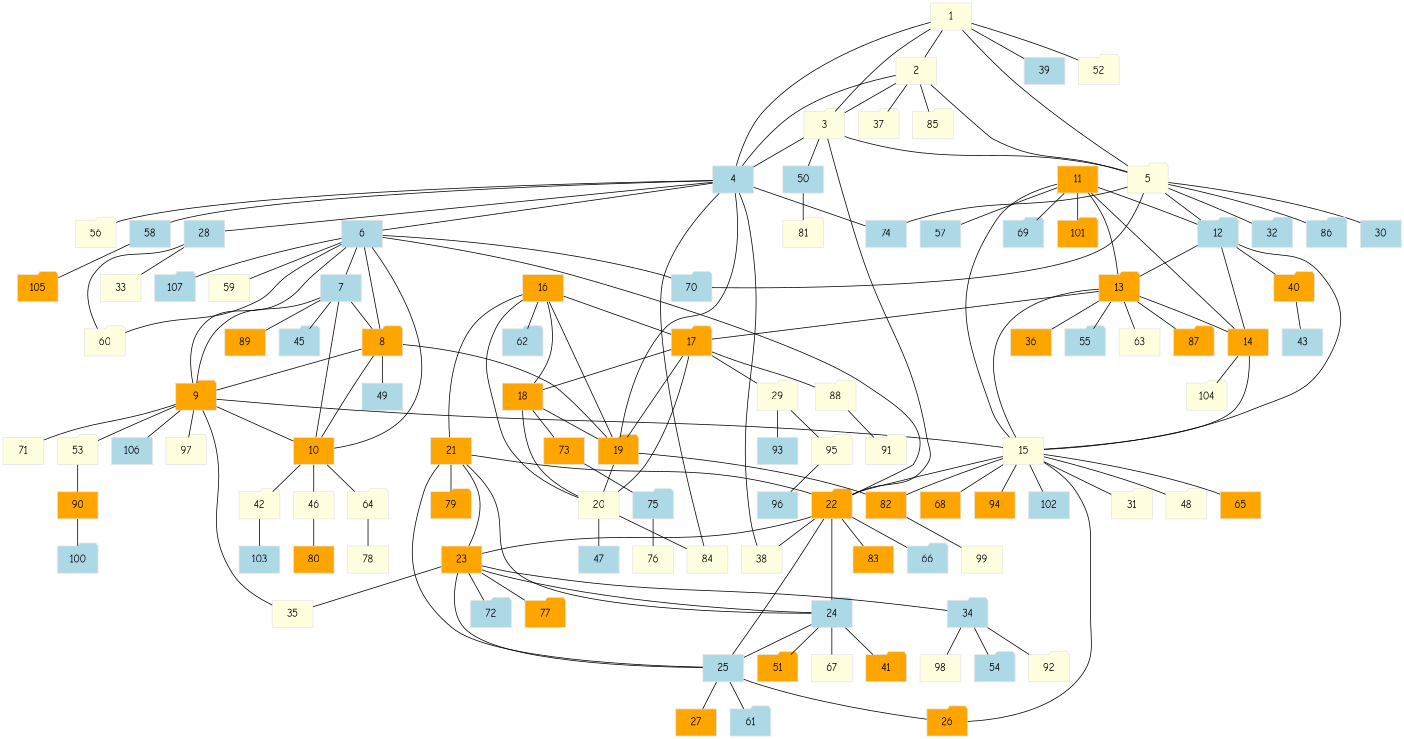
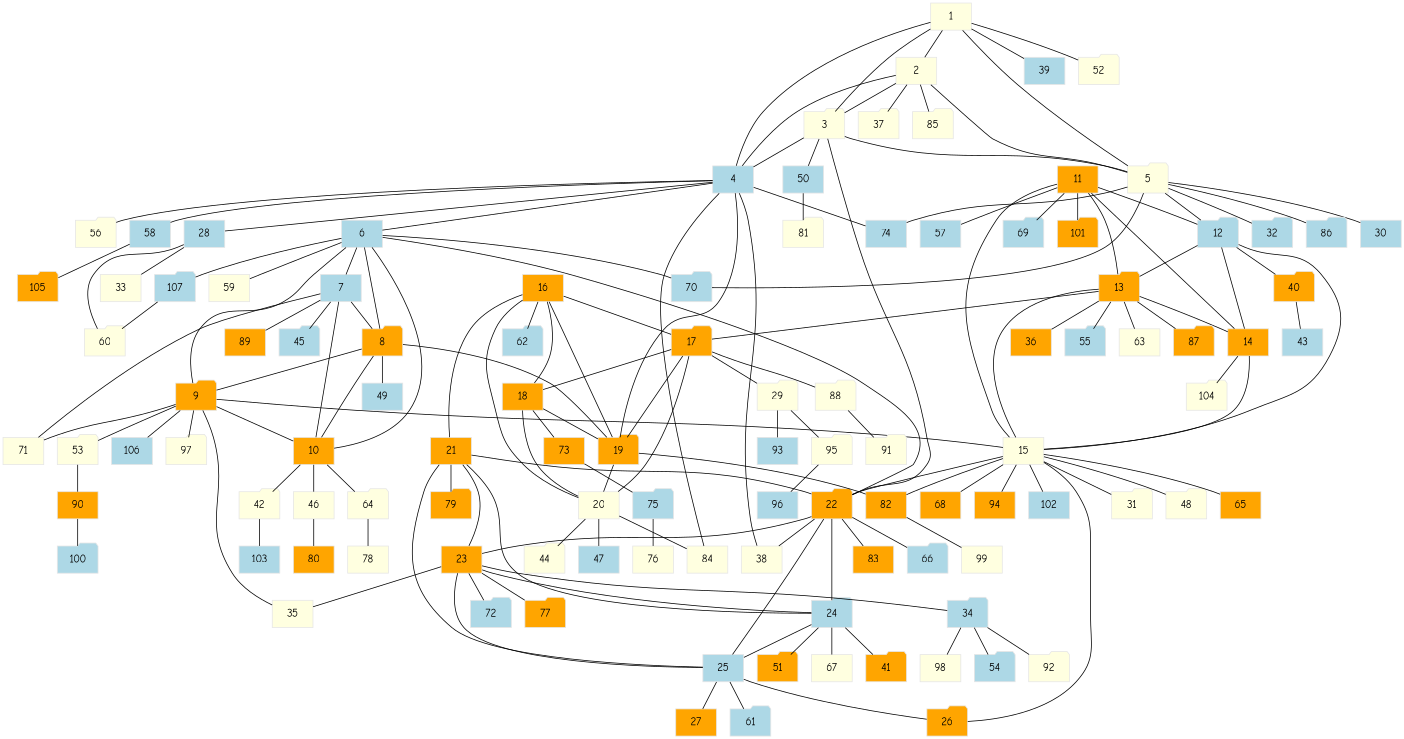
edge "6" -- "60": now "107" -- "60"
edge "7" -- "9": now "7" -- "71"
node "44": added
